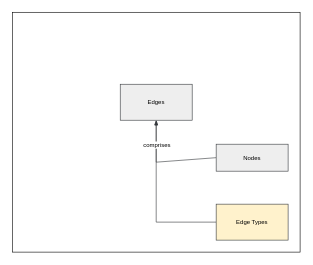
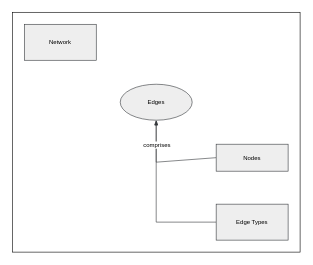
node "Network": added
node "Edges": shape rectangle -> ellipse
node "Edge Types": fillcolor #fff2cc -> #eeeeee
